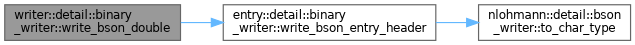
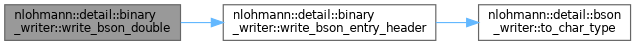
node "writer::detail::binary _writer::write_bson_double": label "writer::detail::binary _writer::write_bson_double" -> "nlohmann::detail::binary _writer::write_bson_double"
node "entry::detail::binary _writer::write_bson_entry_header": label "entry::detail::binary _writer::write_bson_entry_header" -> "nlohmann::detail::binary _writer::write_bson_entry_header"
